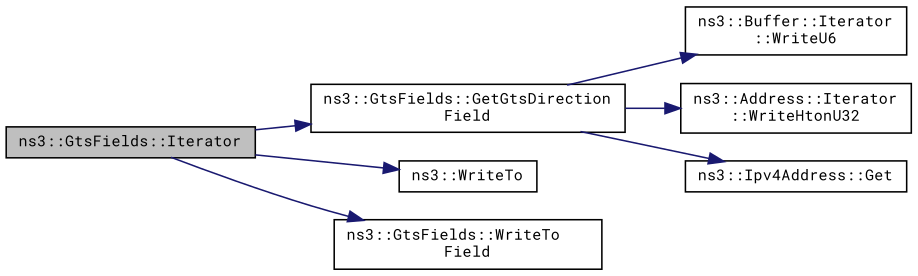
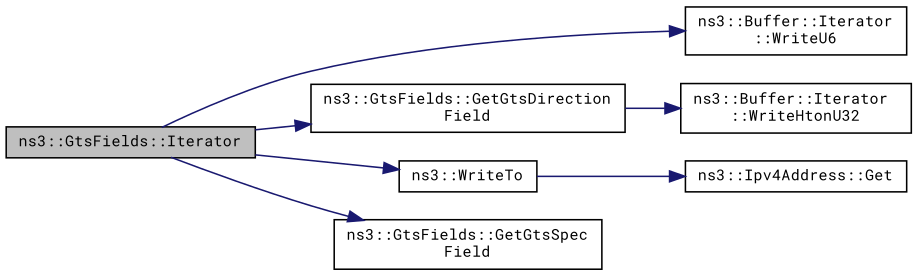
edge "ns3::GtsFields::GetGtsDirection Field" -> "ns3::Buffer::Iterator ::WriteU6": now "ns3::GtsFields::Iterator" -> "ns3::Buffer::Iterator ::WriteU6"
node "ns3::Address::Iterator ::WriteHtonU32": label "ns3::Address::Iterator ::WriteHtonU32" -> "ns3::Buffer::Iterator ::WriteHtonU32"
edge "ns3::GtsFields::GetGtsDirection Field" -> "ns3::Ipv4Address::Get": now "ns3::WriteTo" -> "ns3::Ipv4Address::Get"
node "ns3::GtsFields::WriteTo Field": label "ns3::GtsFields::WriteTo Field" -> "ns3::GtsFields::GetGtsSpec Field"
